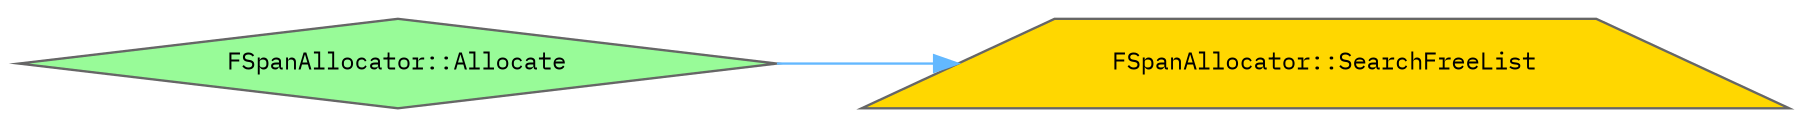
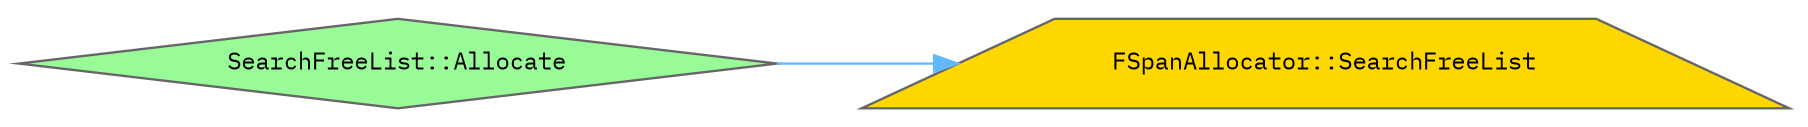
node "FSpanAllocator::Allocate": label "FSpanAllocator::Allocate" -> "SearchFreeList::Allocate"
